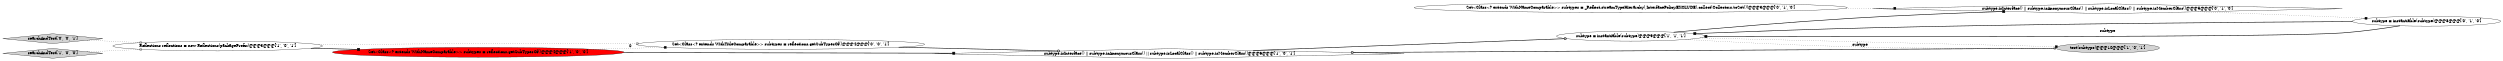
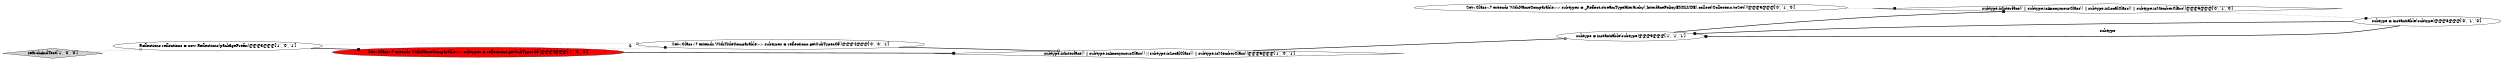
node "searchAndTest['0', '0', '1']": removed
node "test(subtype)@@@10@@@['1', '0', '1']": removed
